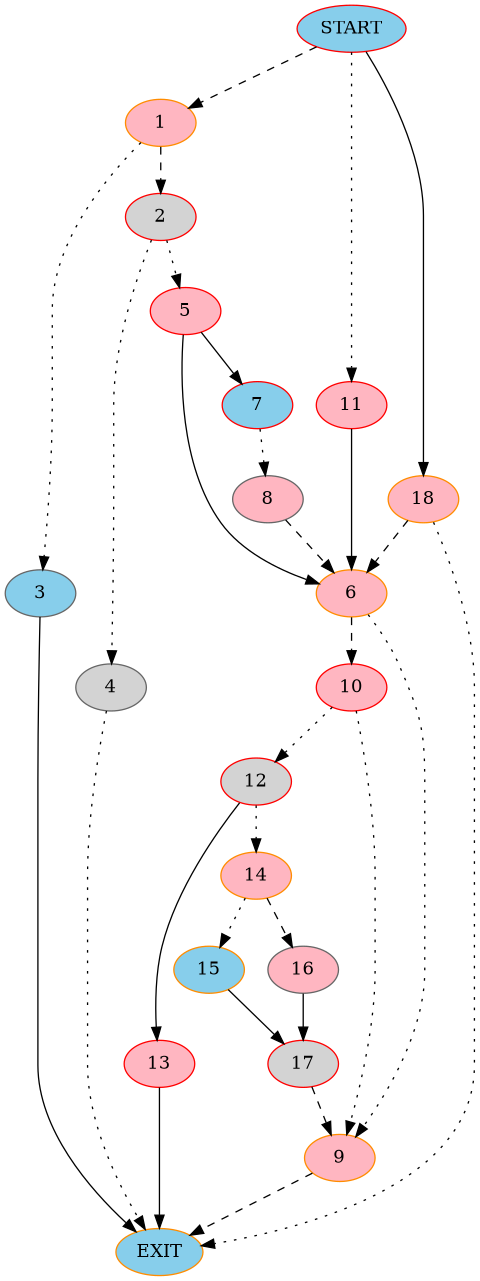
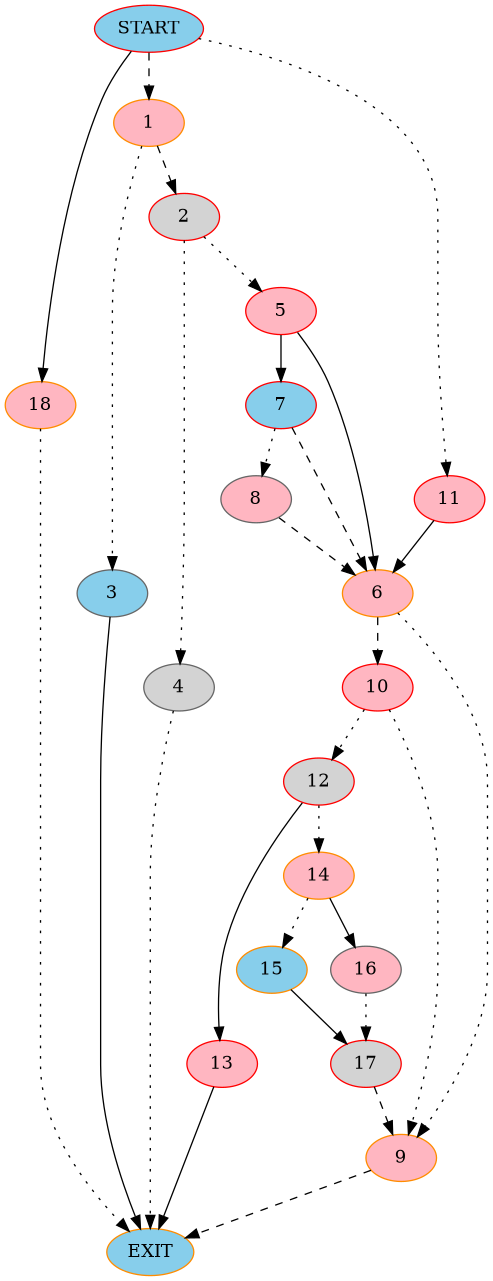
edge "18" -> "6": now "7" -> "6"
edge "14" -> "16": style dashed -> solid
edge "16" -> "17": style solid -> dotted
